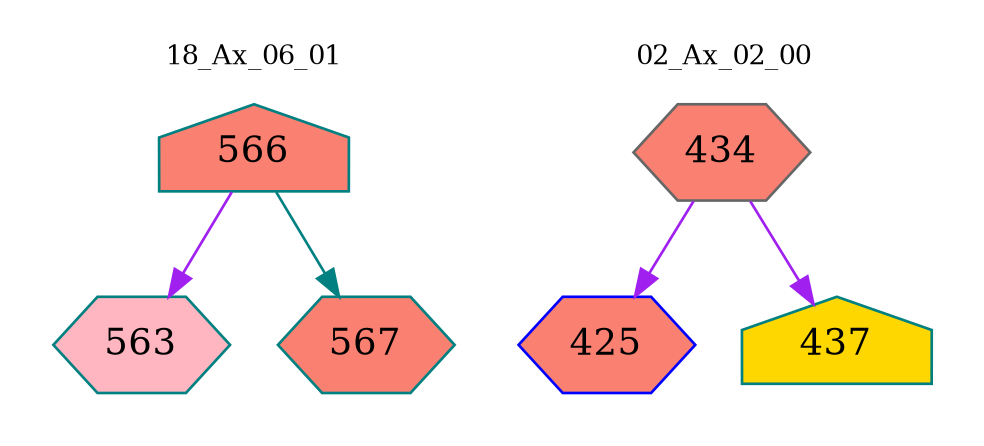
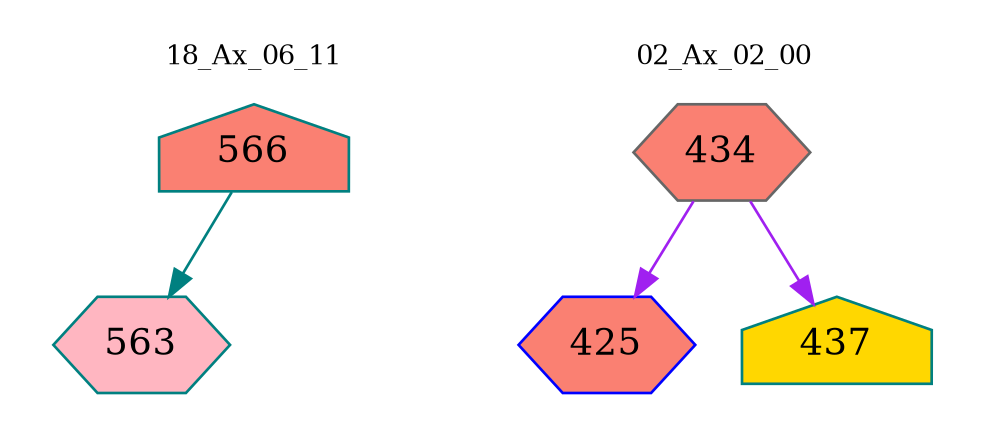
cluster "18_Ax_06_01": label "18_Ax_06_01" -> "18_Ax_06_11"
edge "566" -> "563": color purple -> teal
node "567": removed
